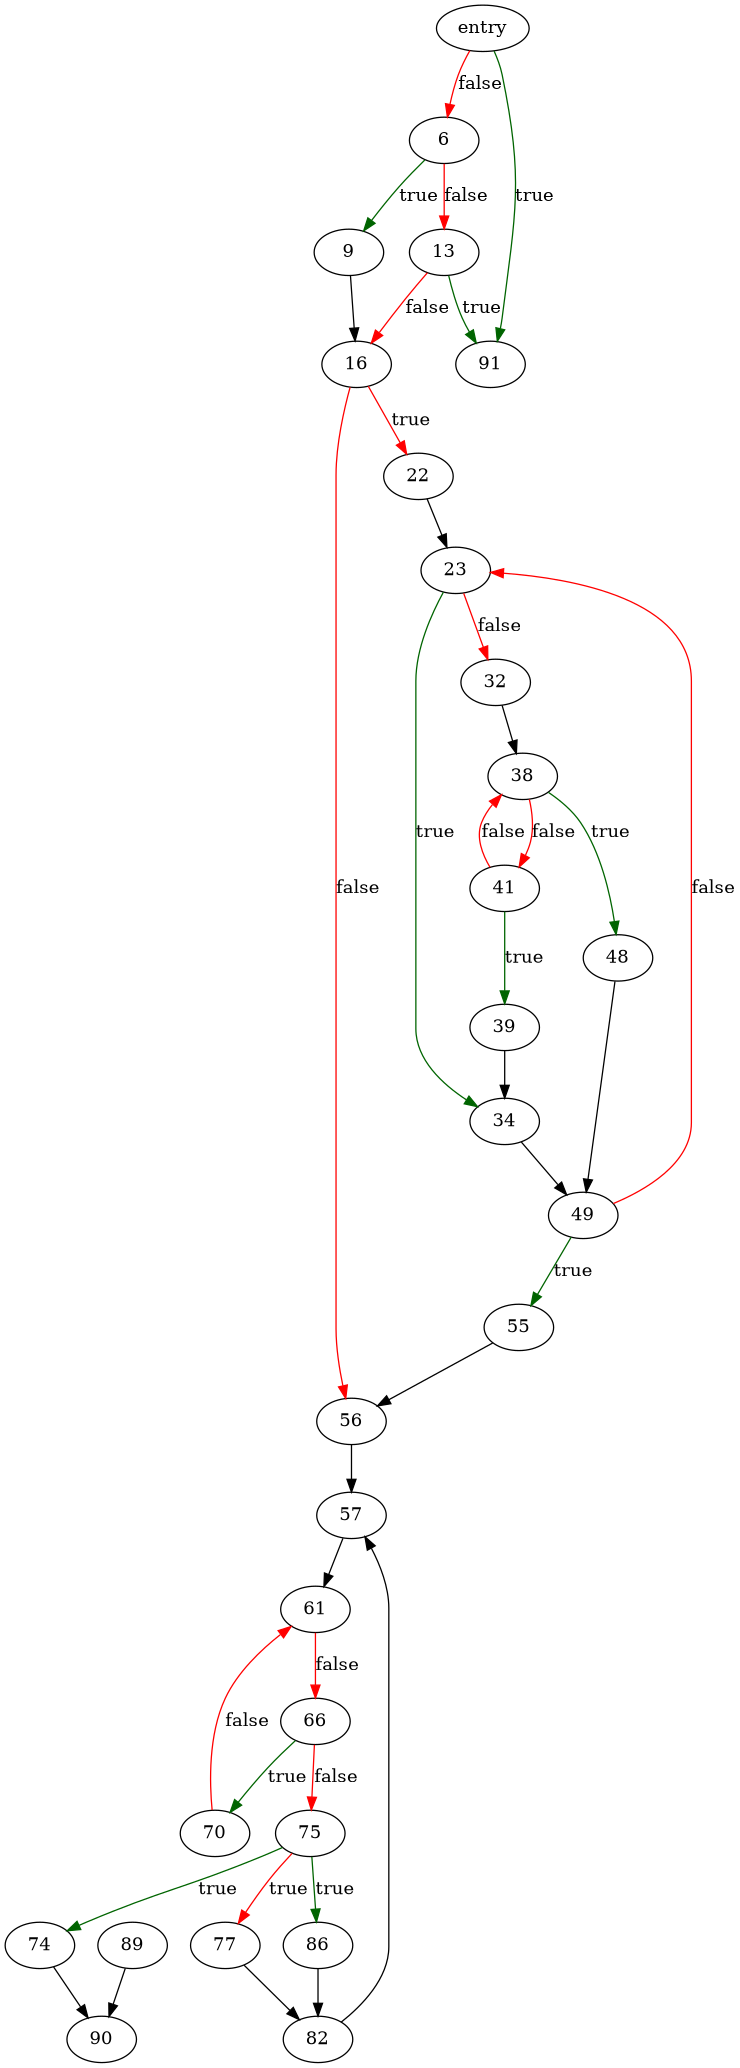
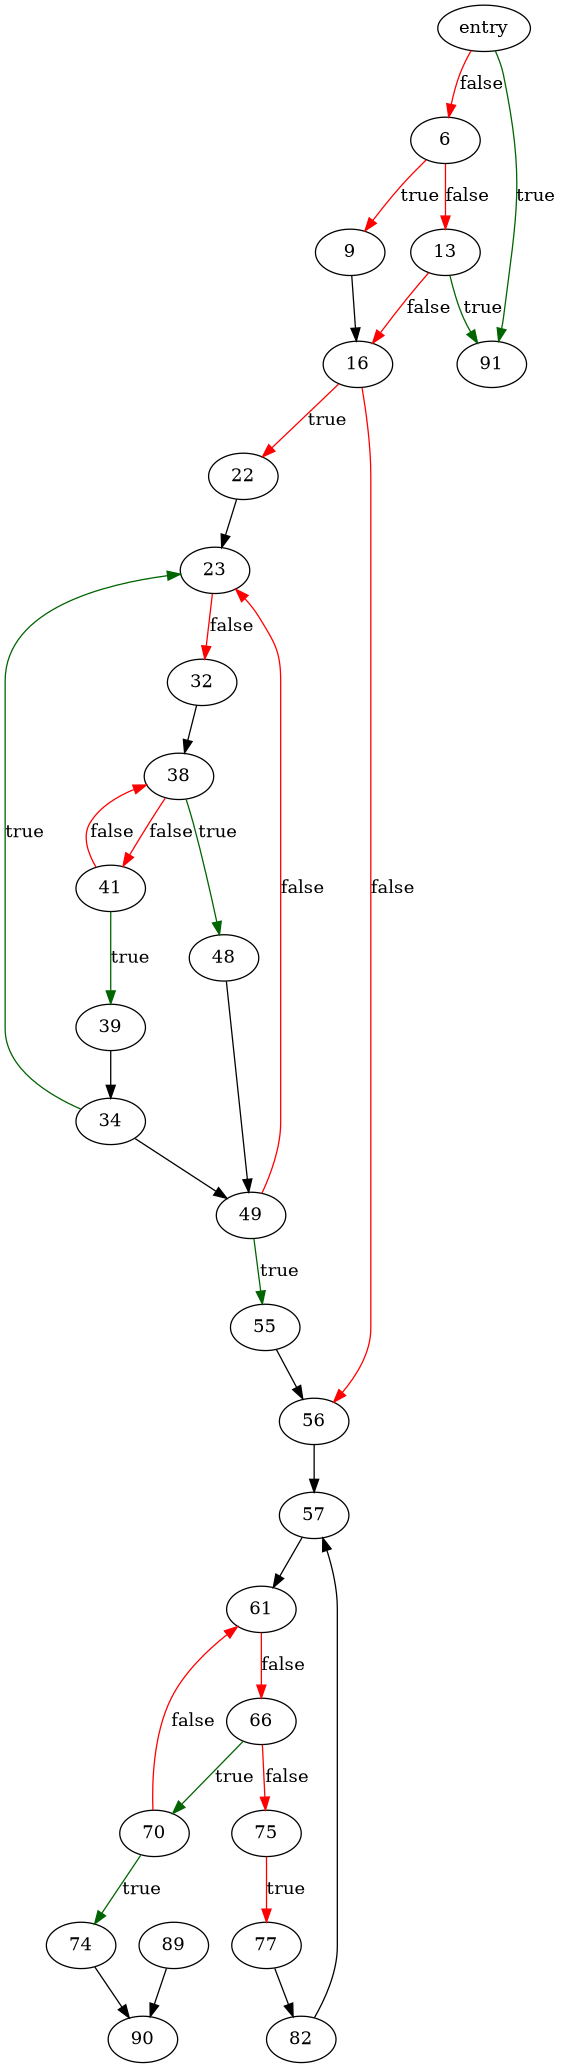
edge "6" -> "9": color darkgreen -> red
edge "23" -> "34": reversed
edge "75" -> "74": now "70" -> "74"
node "86": removed
